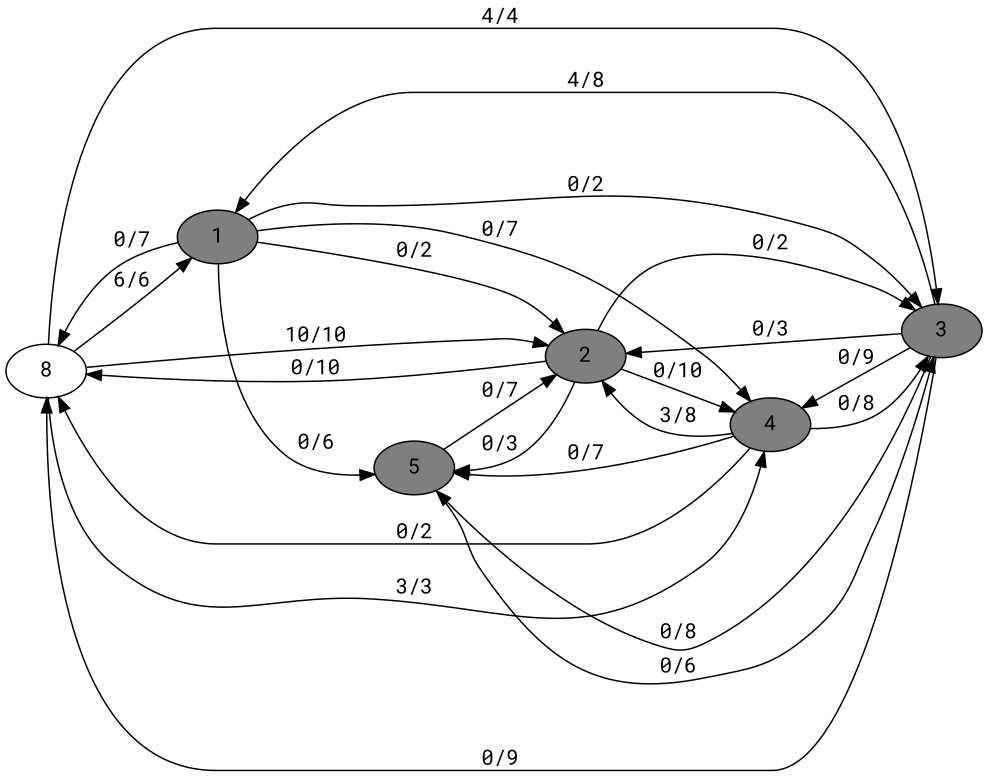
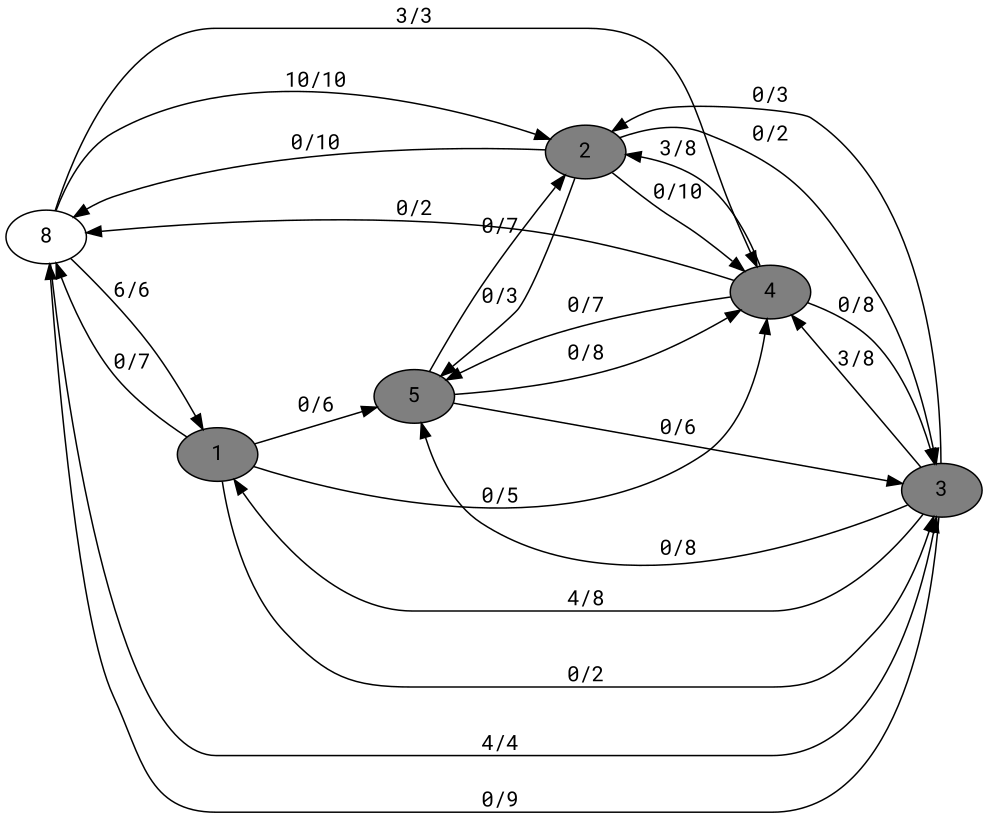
edge "1" -> "4": label "0/7" -> "0/5"
edge "1" -> "2": removed, label "0/2"
edge "3" -> "4": label "0/9" -> "3/8"
edge "5" -> "4": added, label "0/8"
